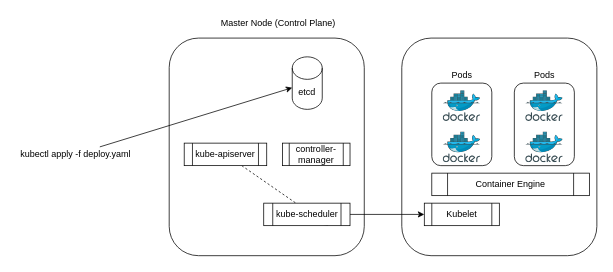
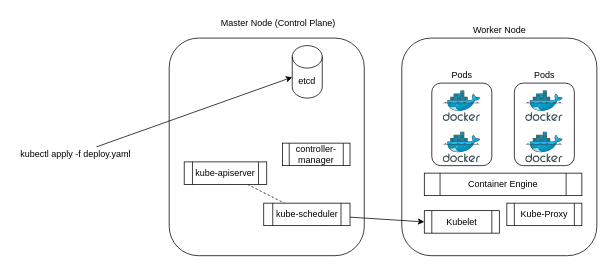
node "Worker Node": added
node "etcd": moved (307, 83) -> (307, 72)
node "kube-apiserver": moved (225, 154) -> (225, 173)
node "Container Engine": moved (510, 184) -> (503, 184)
node "Kubelet": moved (462, 214) -> (462, 222)
node "Kube-Proxy": added
